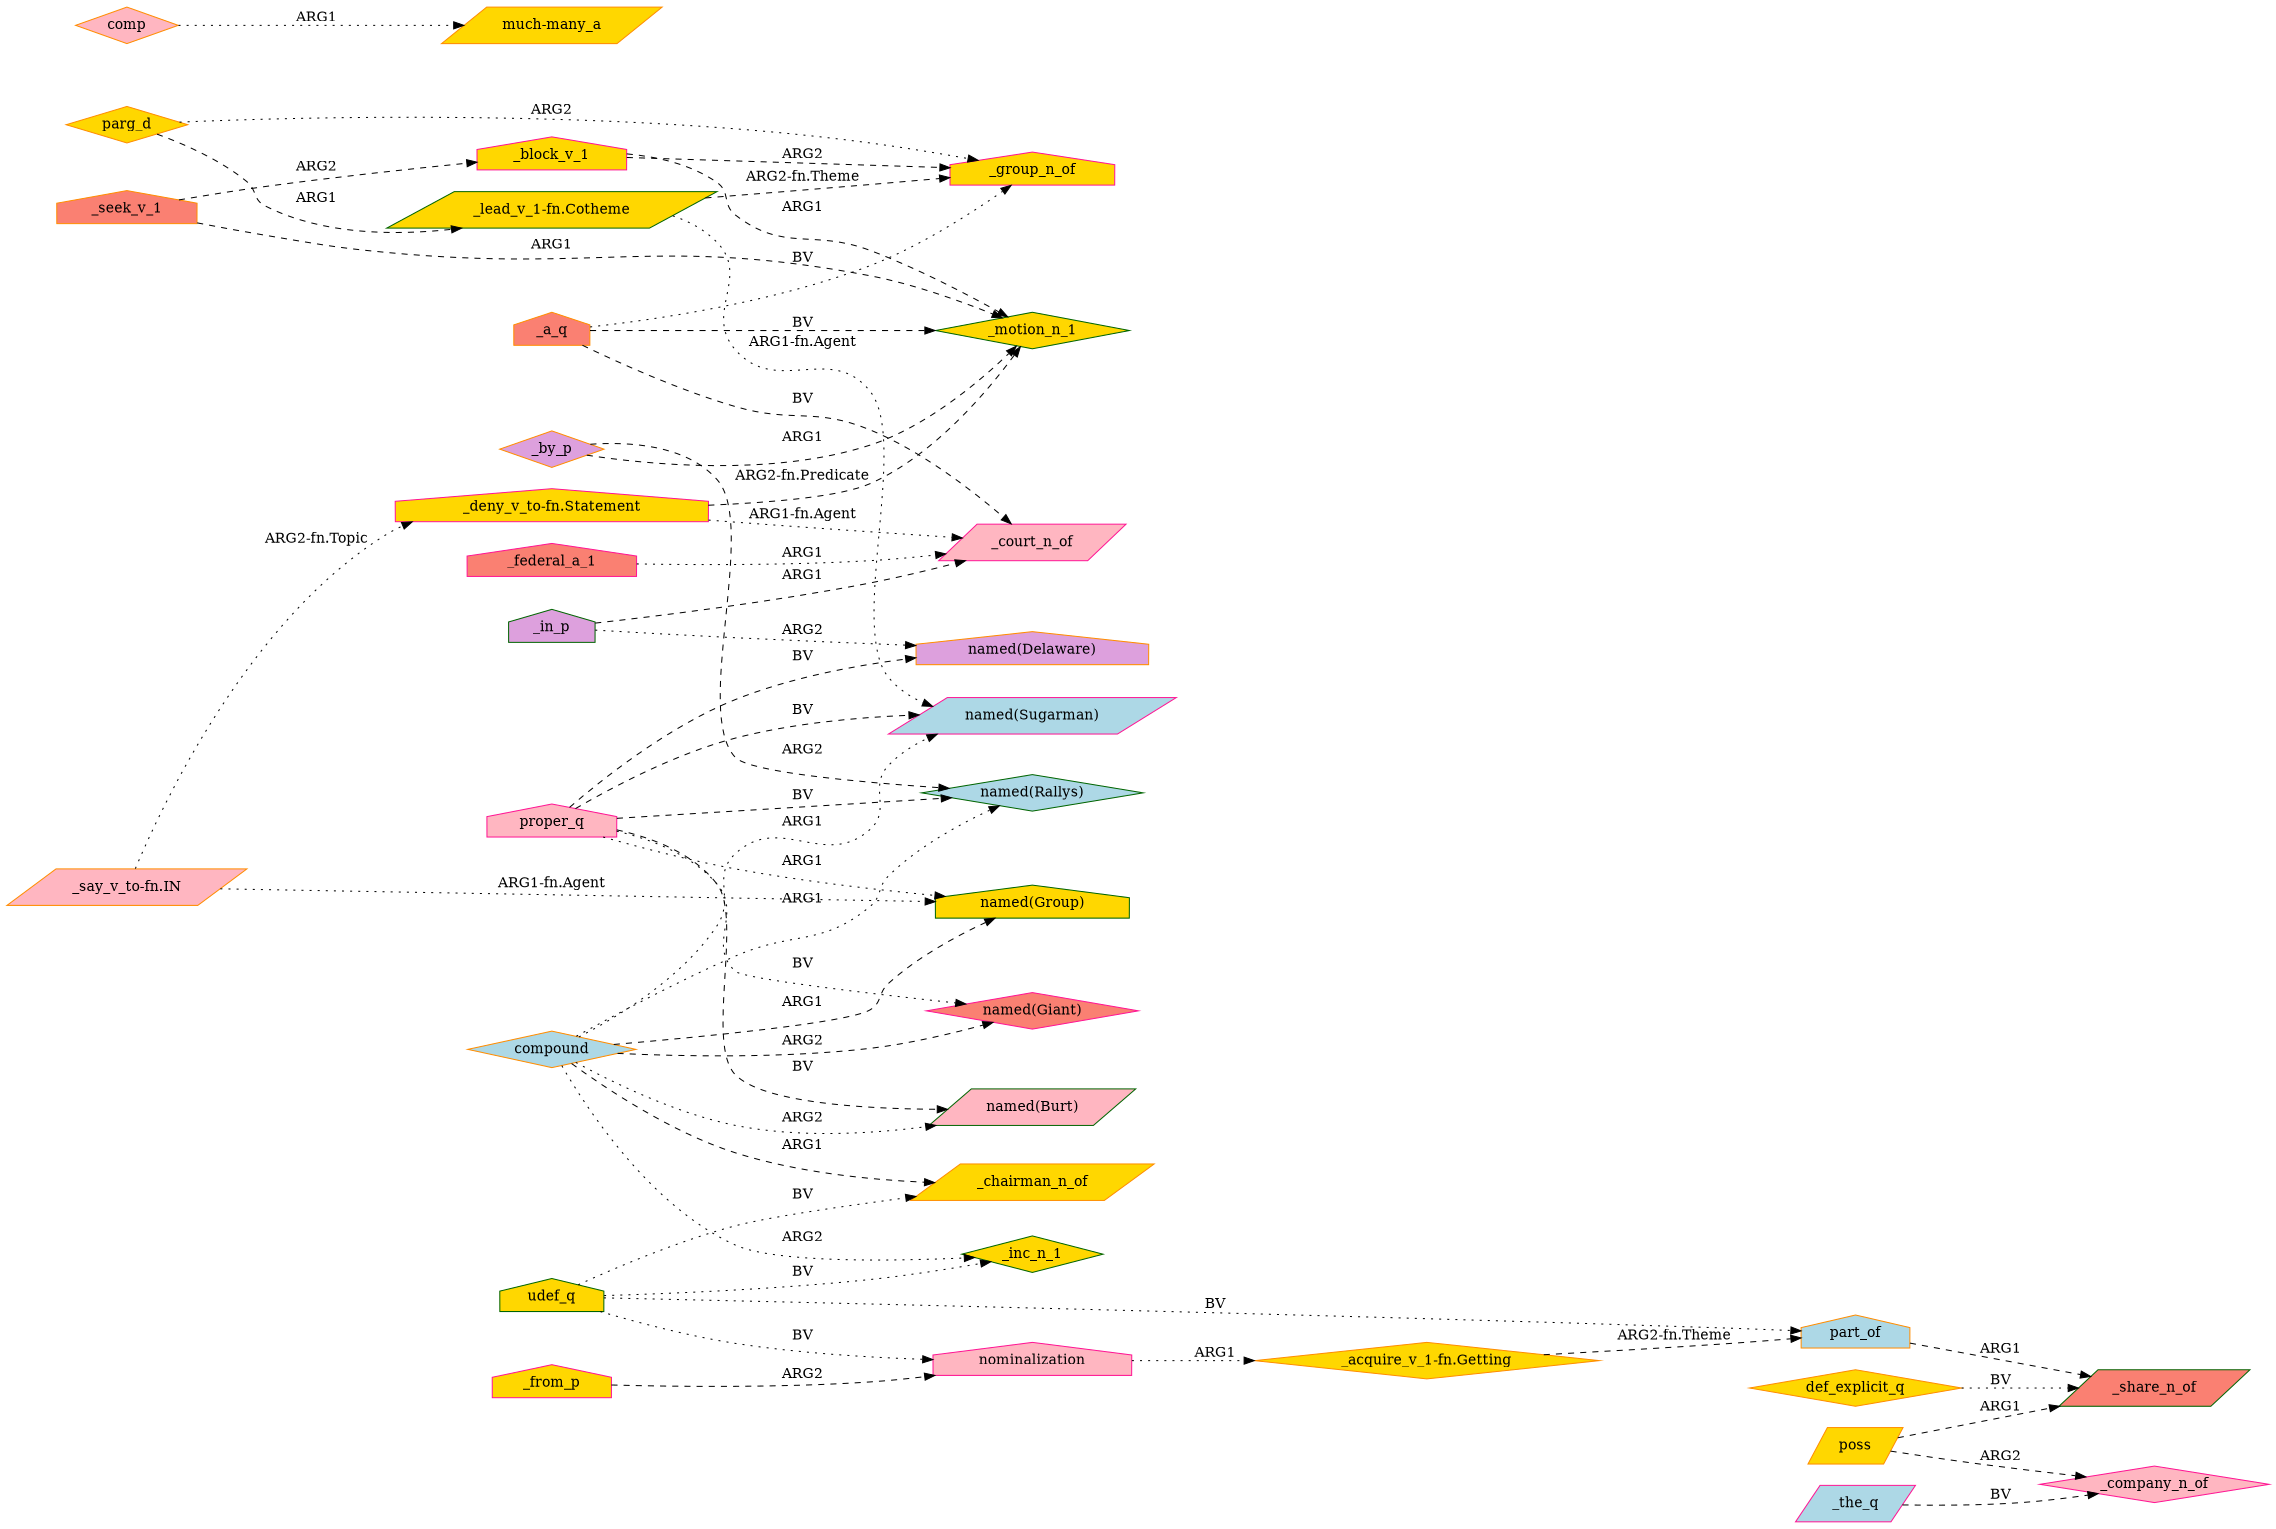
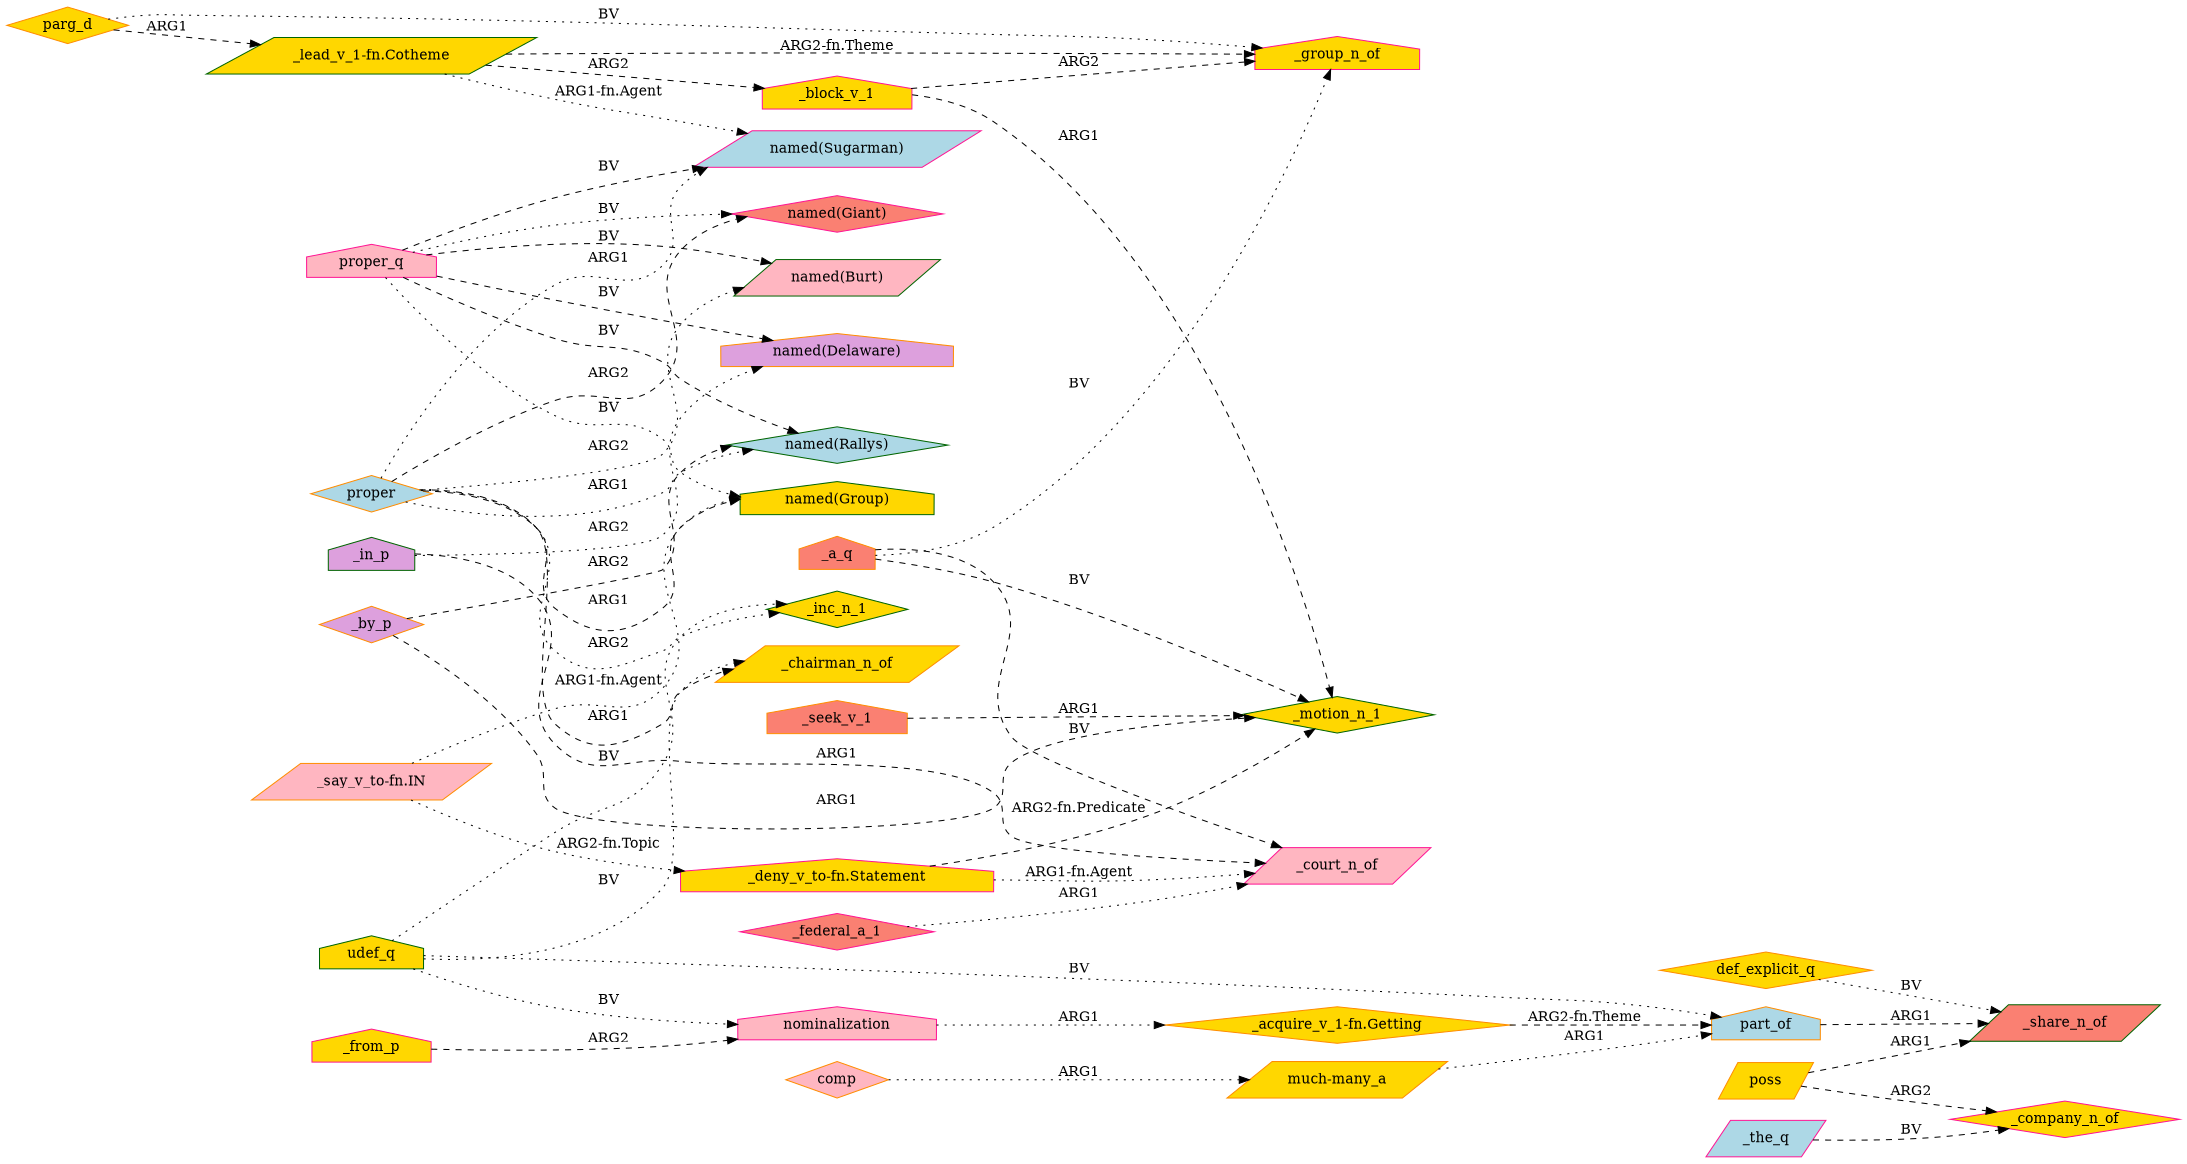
edge "parg_d" -> "_group_n_of": label "ARG2" -> "BV"
edge "_seek_v_1" -> "_block_v_1": now "_lead_v_1-fn.Cotheme" -> "_block_v_1"
node "_federal_a_1": shape house -> diamond
edge "proper_q" -> "named(Group)": label "ARG1" -> "BV"
node "compound": label "compound" -> "proper"
edge "much-many_a" -> "part_of": added, label "ARG1"
node "_company_n_of": fillcolor lightpink -> gold
